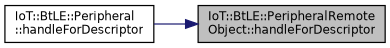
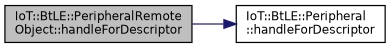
edge "IoT::BtLE::Peripheral ::handleForDescriptor" -> "IoT::BtLE::PeripheralRemote Object::handleForDescriptor": reversed
